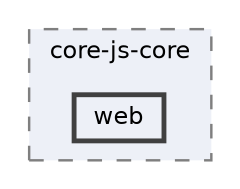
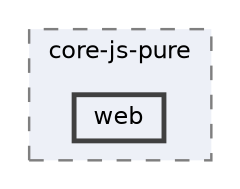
cluster "core-js-core": label "core-js-core" -> "core-js-pure"
